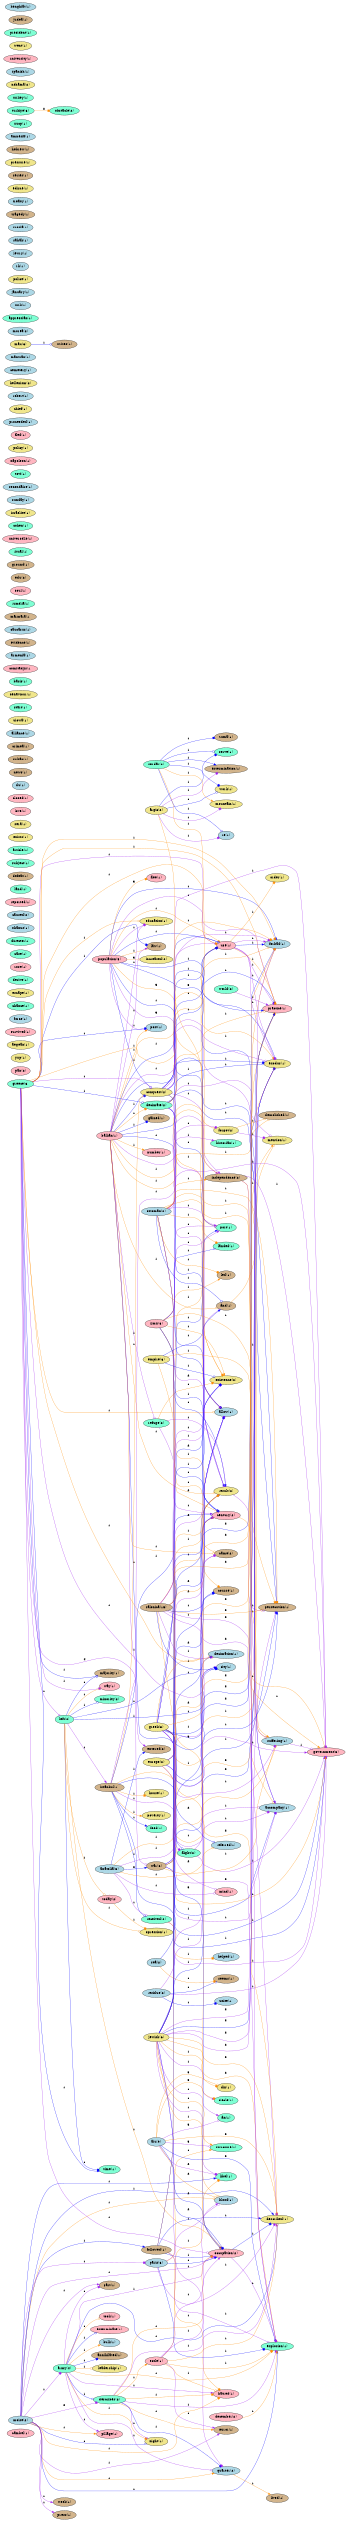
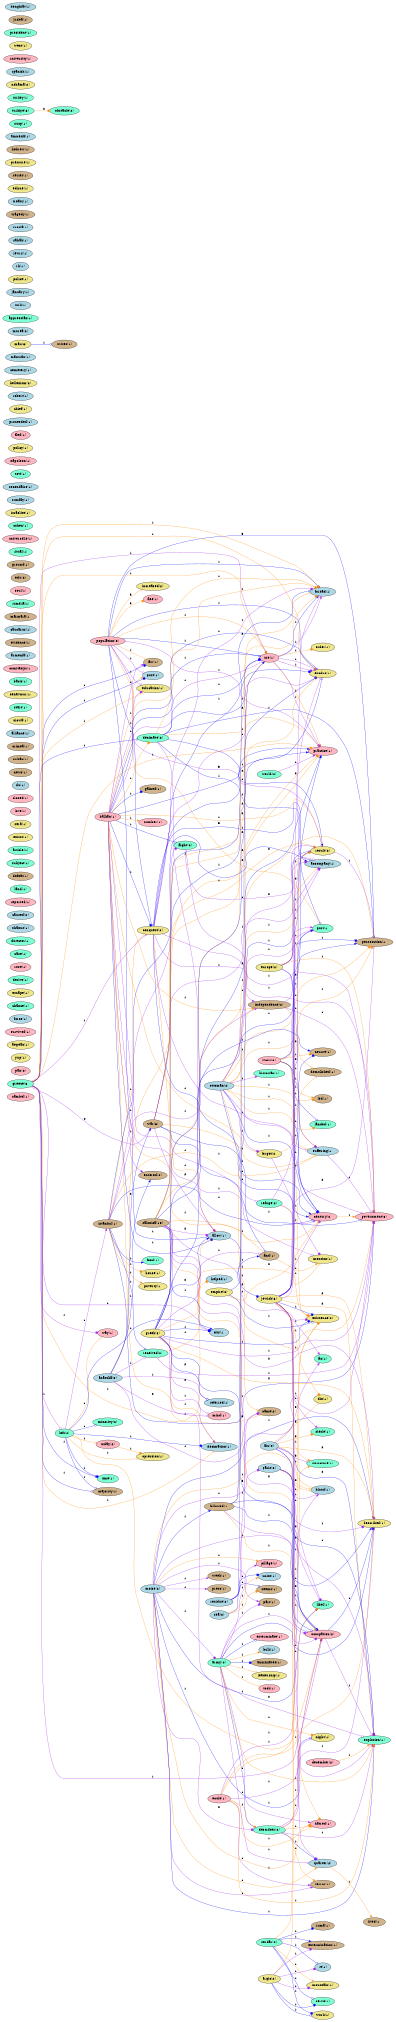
edge "sea(2)" -> "unite(1)": added, label "1"
edge "jewish(6)" -> "allow(1)": reversed
edge "anatolia(3)" -> "referred(1)": color darkorange -> purple
edge "anatolia(3)" -> "mind(1)": label "1" -> "0"
edge "aiu(9)" -> "fin(1)": arrowhead odot -> normal
edge "describes(2)" -> "ecole(1)": reversed
